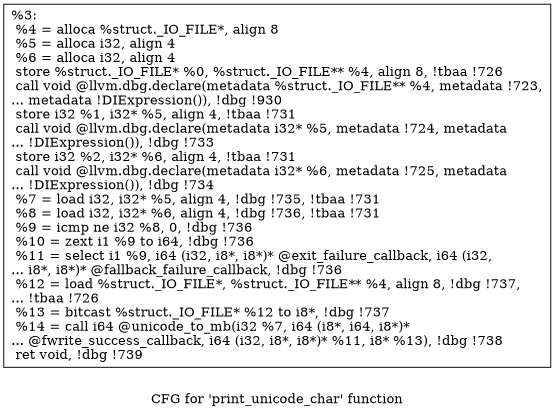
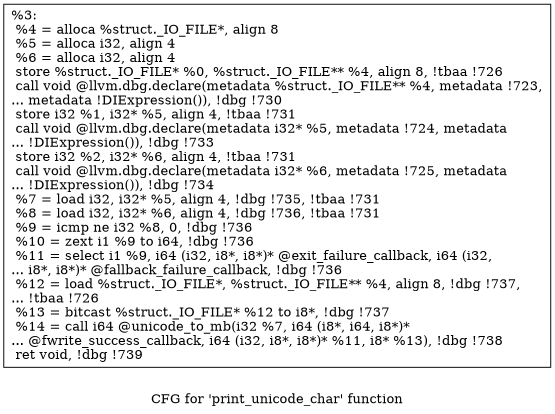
node "%3:": text "... metadata !DIExpression()), !dbg !930" -> "... metadata !DIExpression()), !dbg !730"
